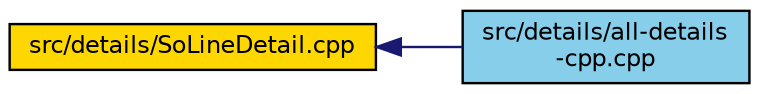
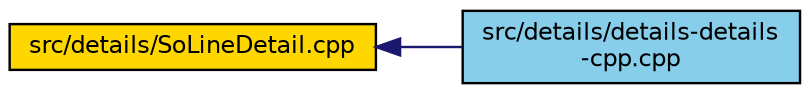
node "src/details/all-details -cpp.cpp": label "src/details/all-details -cpp.cpp" -> "src/details/details-details -cpp.cpp"
